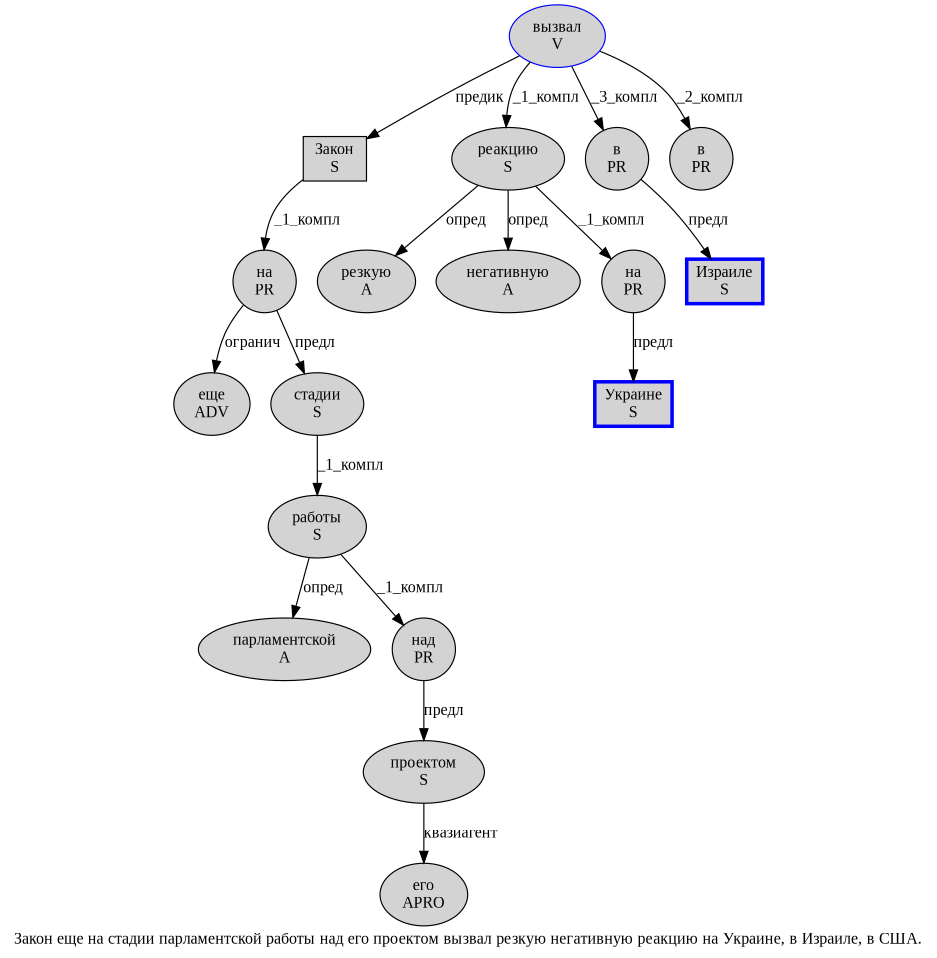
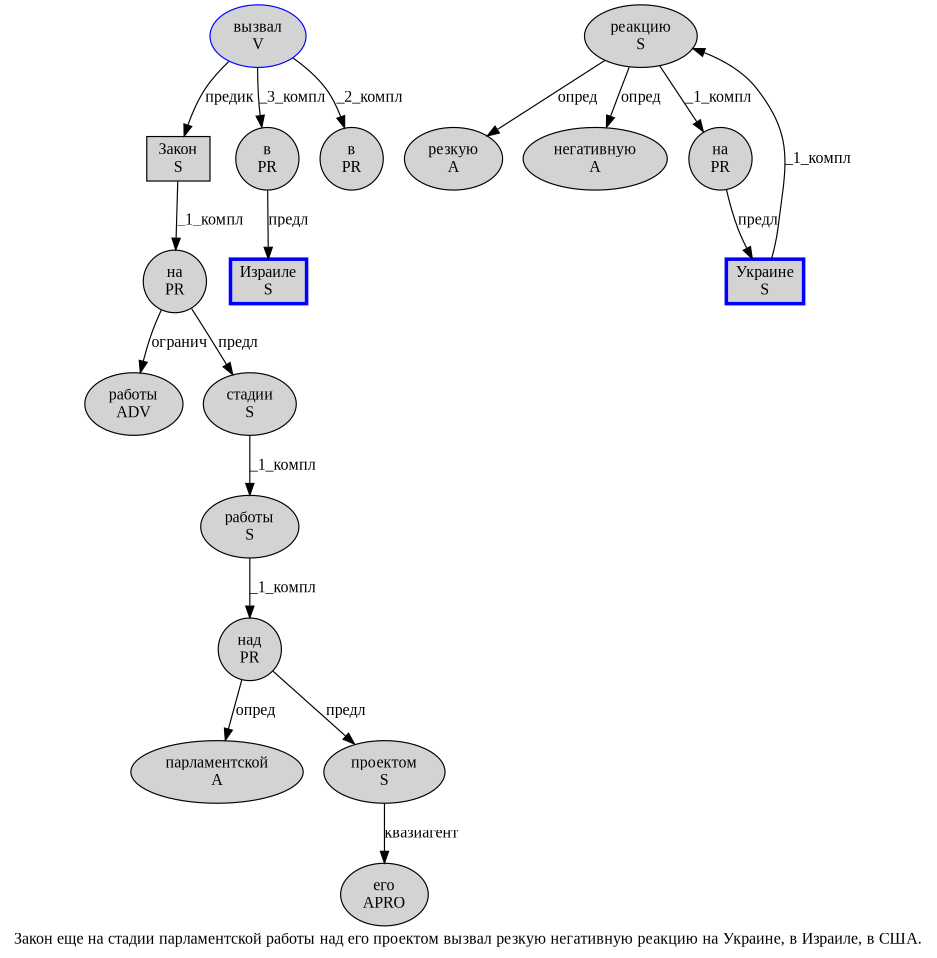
edge "вызвал V" -> "реакцию S": now "Украине S" -> "реакцию S"
node "еще ADV": label "еще ADV" -> "работы ADV"
edge "работы S" -> "парламентской A": now "над PR" -> "парламентской A"
